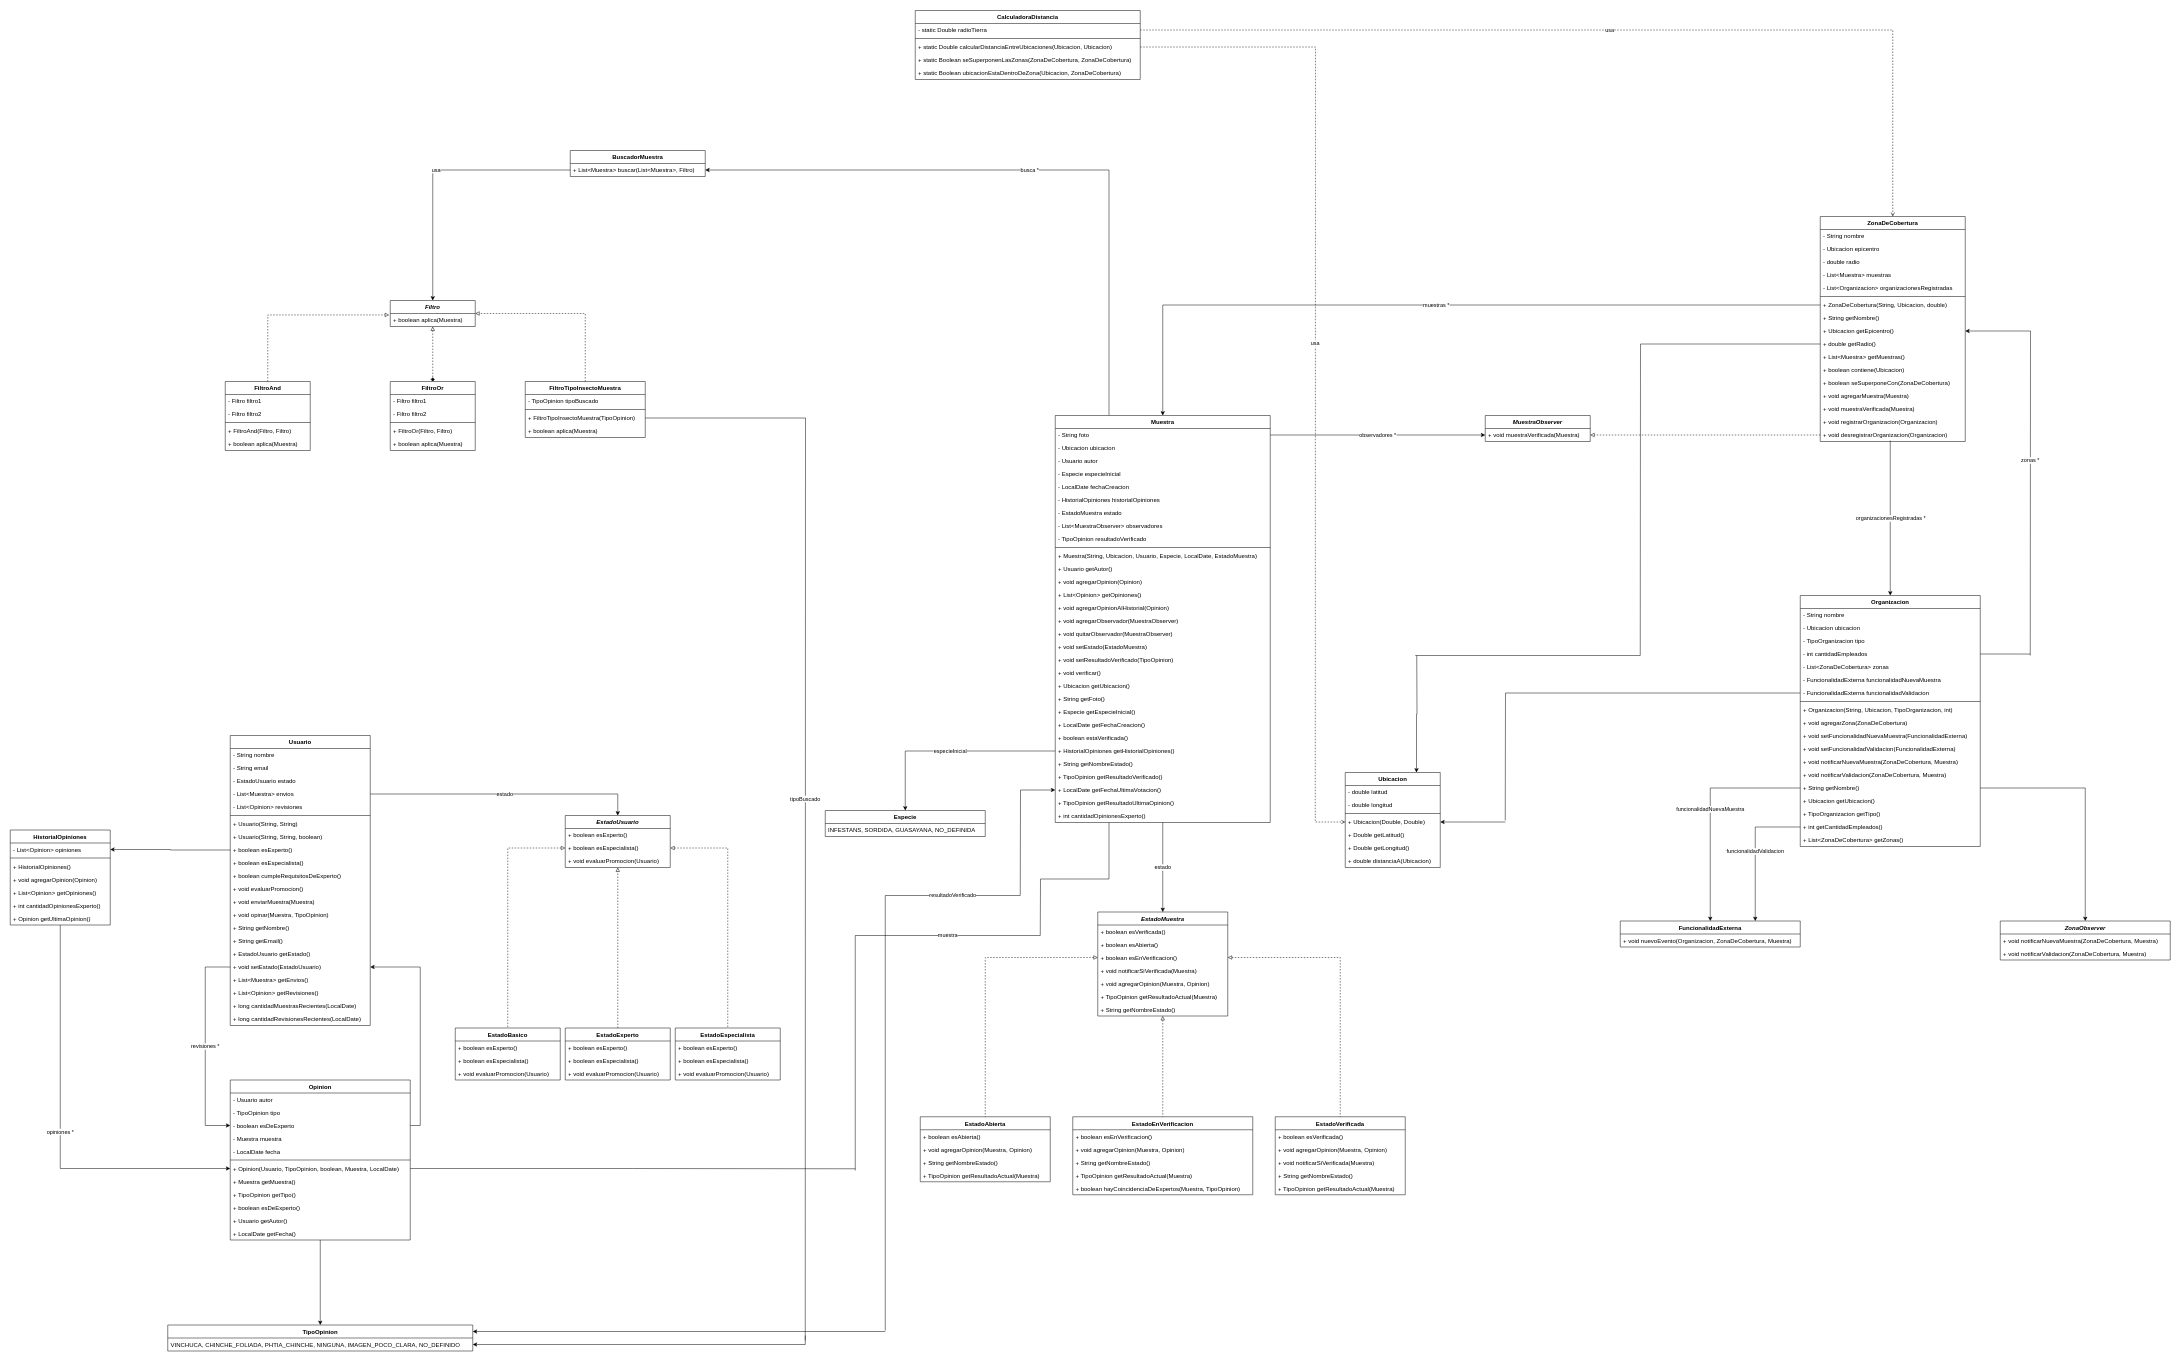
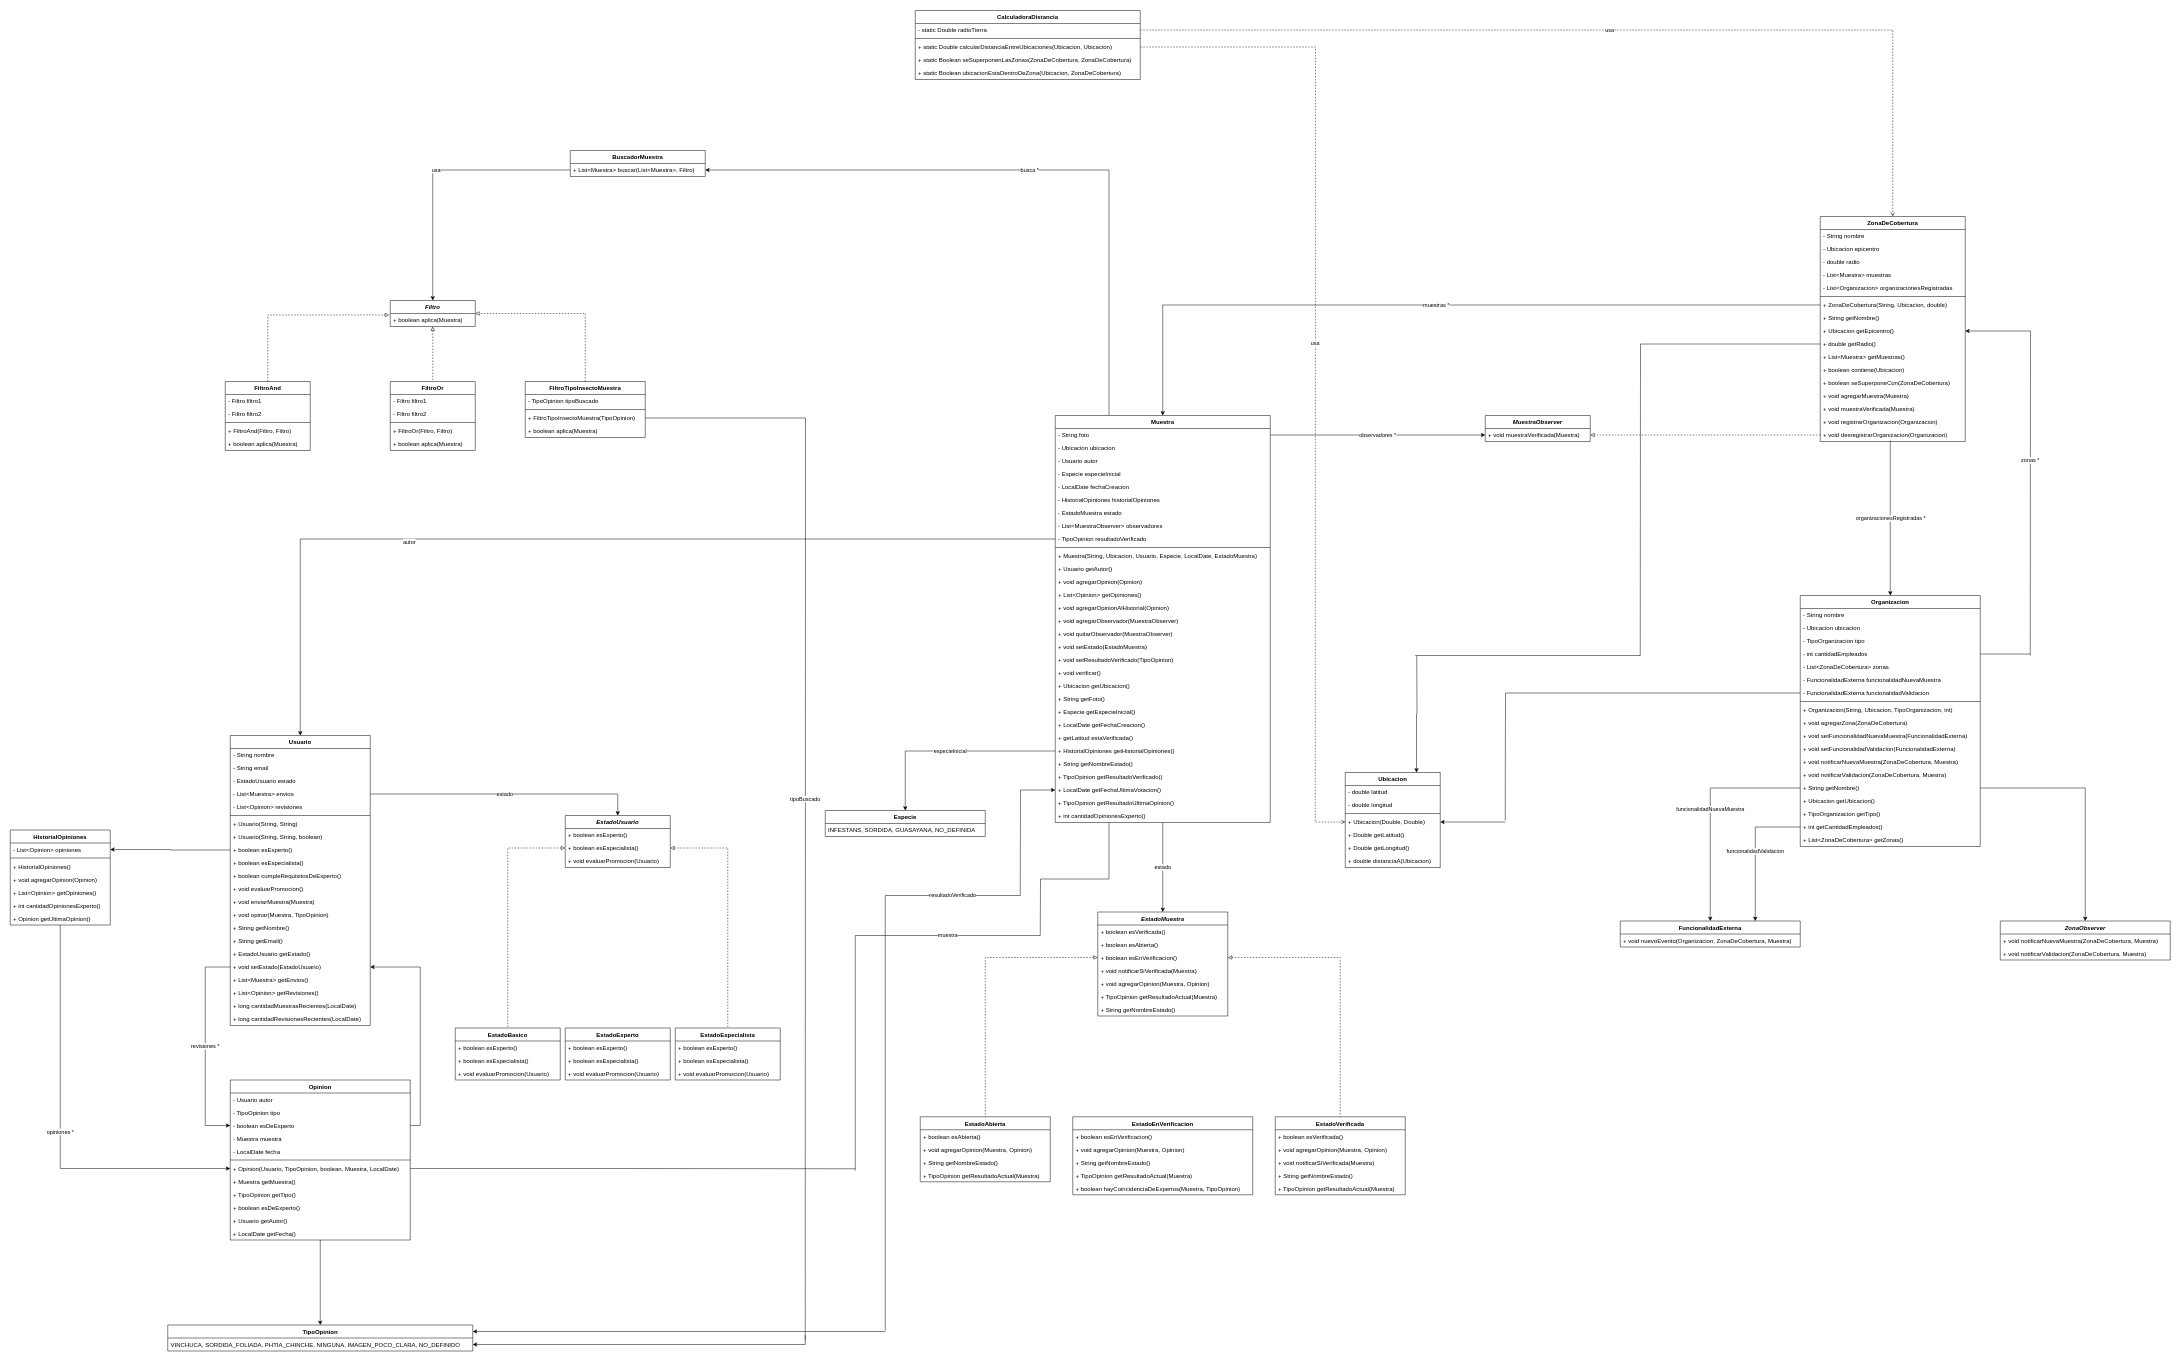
edge "Filtro" -- "FiltroOr": arrowhead diamond -> none
edge "- TipoOpinion resultadoVerificado" -> "Usuario": added, label "autor"
node "+ boolean estaVerificada()": label "+ boolean estaVerificada()" -> "+ getLatitud estaVerificada()"
edge "EstadoExperto" -> "EstadoUsuario": removed
edge "EstadoEnVerificacion" -> "EstadoMuestra": removed
node "VINCHUCA, CHINCHE_FOLIADA, PHTIA_CHINCHE, NINGUNA, IMAGEN_POCO_CLARA, NO_DEFINIDO": label "VINCHUCA, CHINCHE_FOLIADA, PHTIA_CHINCHE, NINGUNA, IMAGEN_POCO_CLARA, NO_DEFINIDO" -> "VINCHUCA, SORDIDA_FOLIADA, PHTIA_CHINCHE, NINGUNA, IMAGEN_POCO_CLARA, NO_DEFINIDO"
